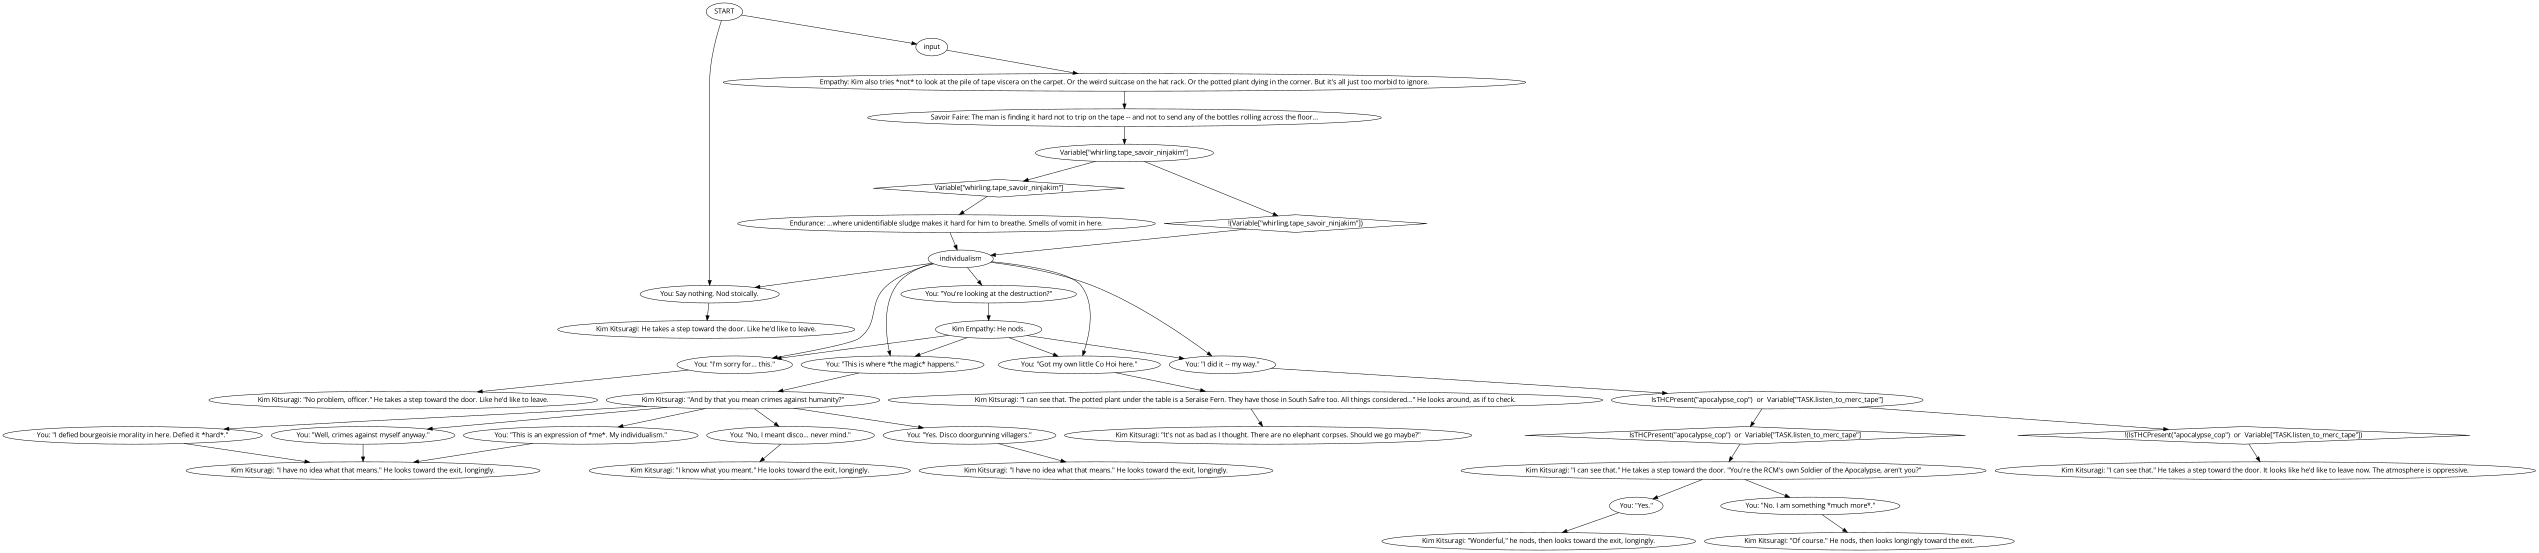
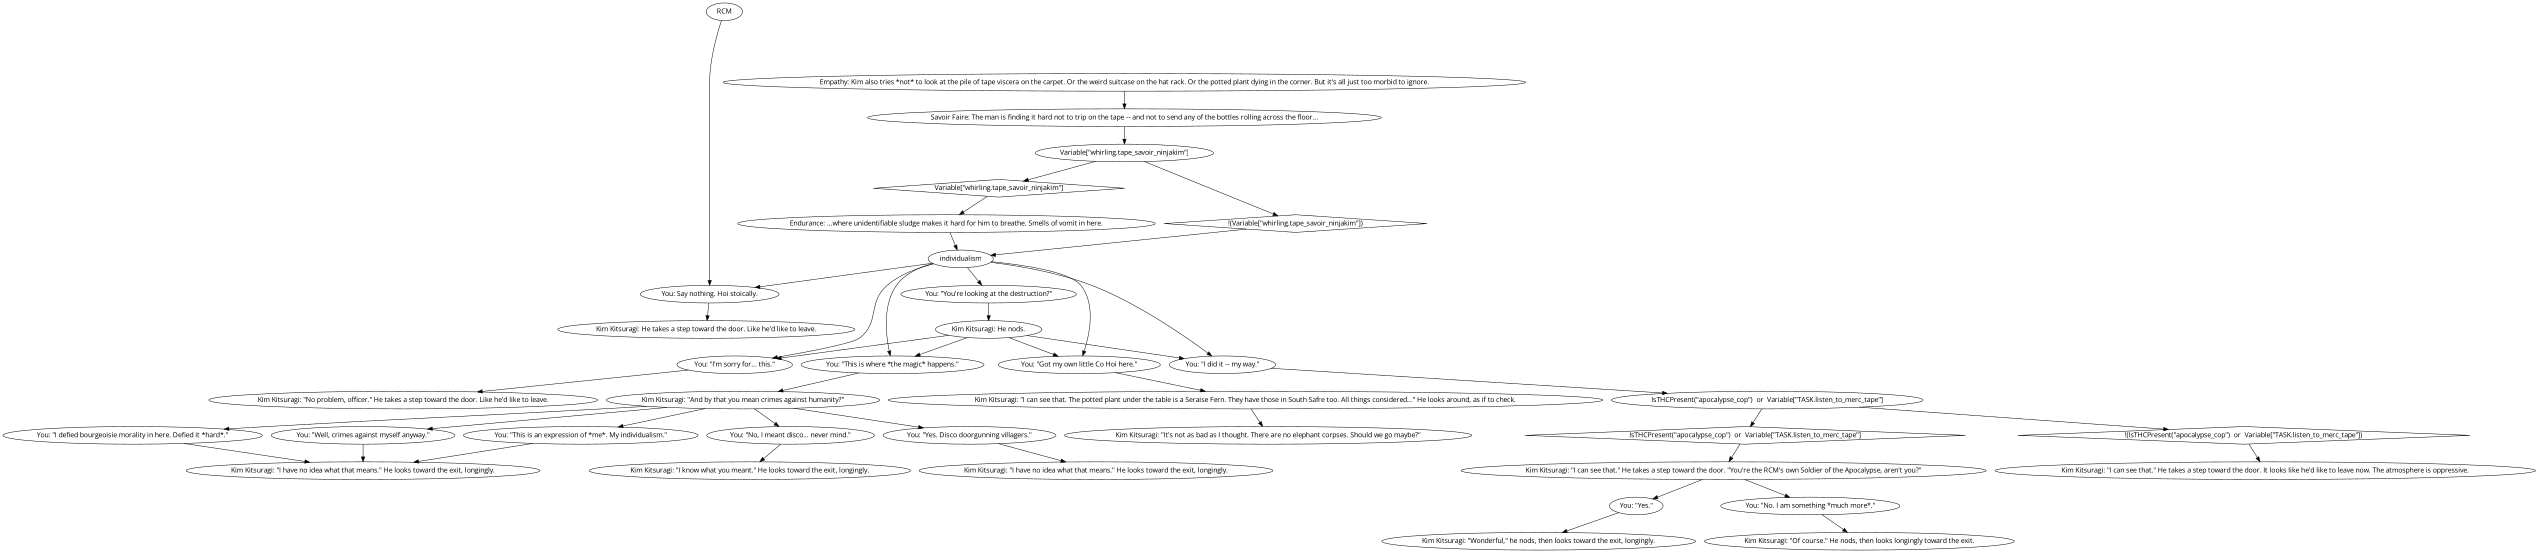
node "START": label "START" -> "RCM"
node "input": removed
node "You: Say nothing. Nod stoically.": label "You: Say nothing. Nod stoically." -> "You: Say nothing. Hoi stoically."
node "Kim Empathy: He nods.": label "Kim Empathy: He nods." -> "Kim Kitsuragi: He nods."
